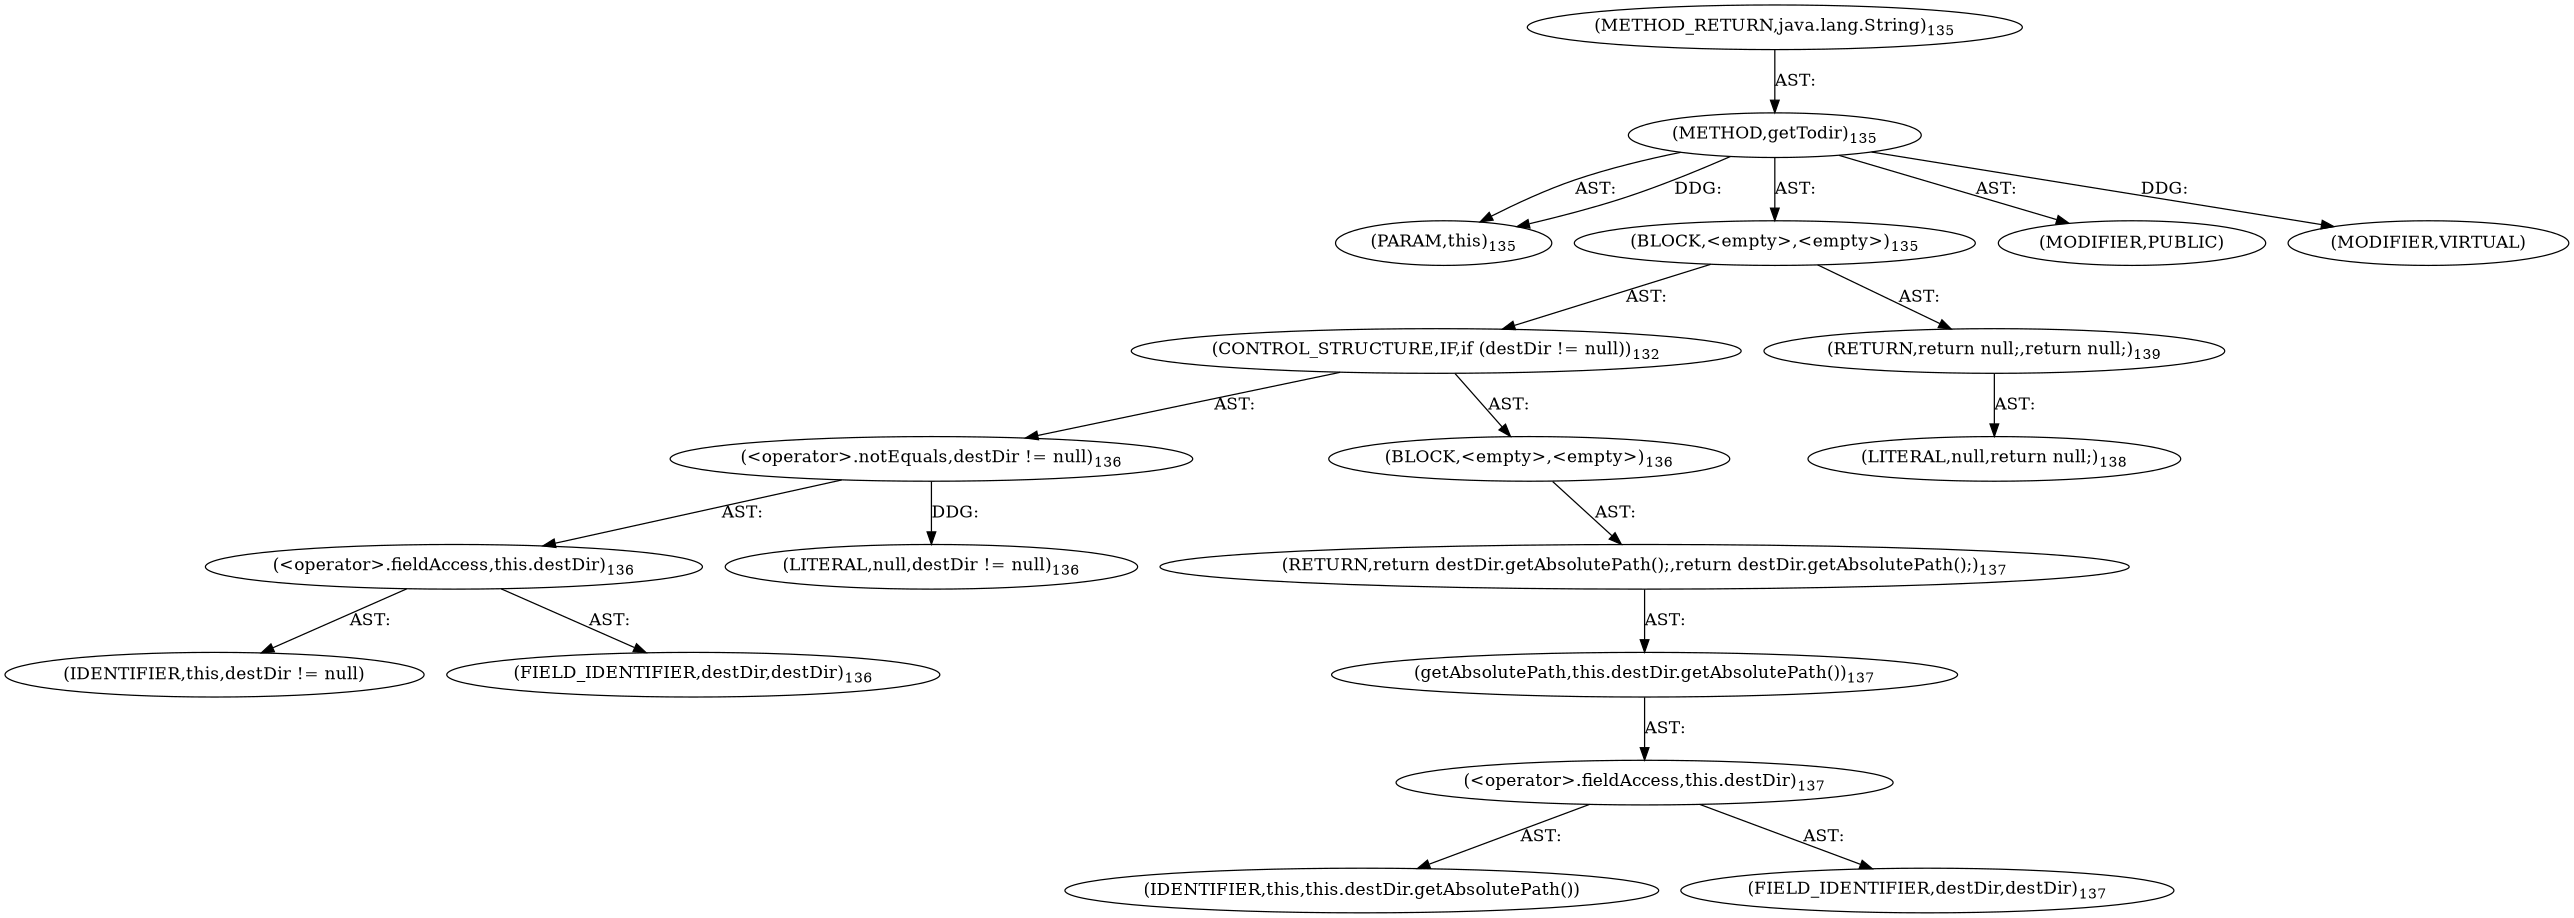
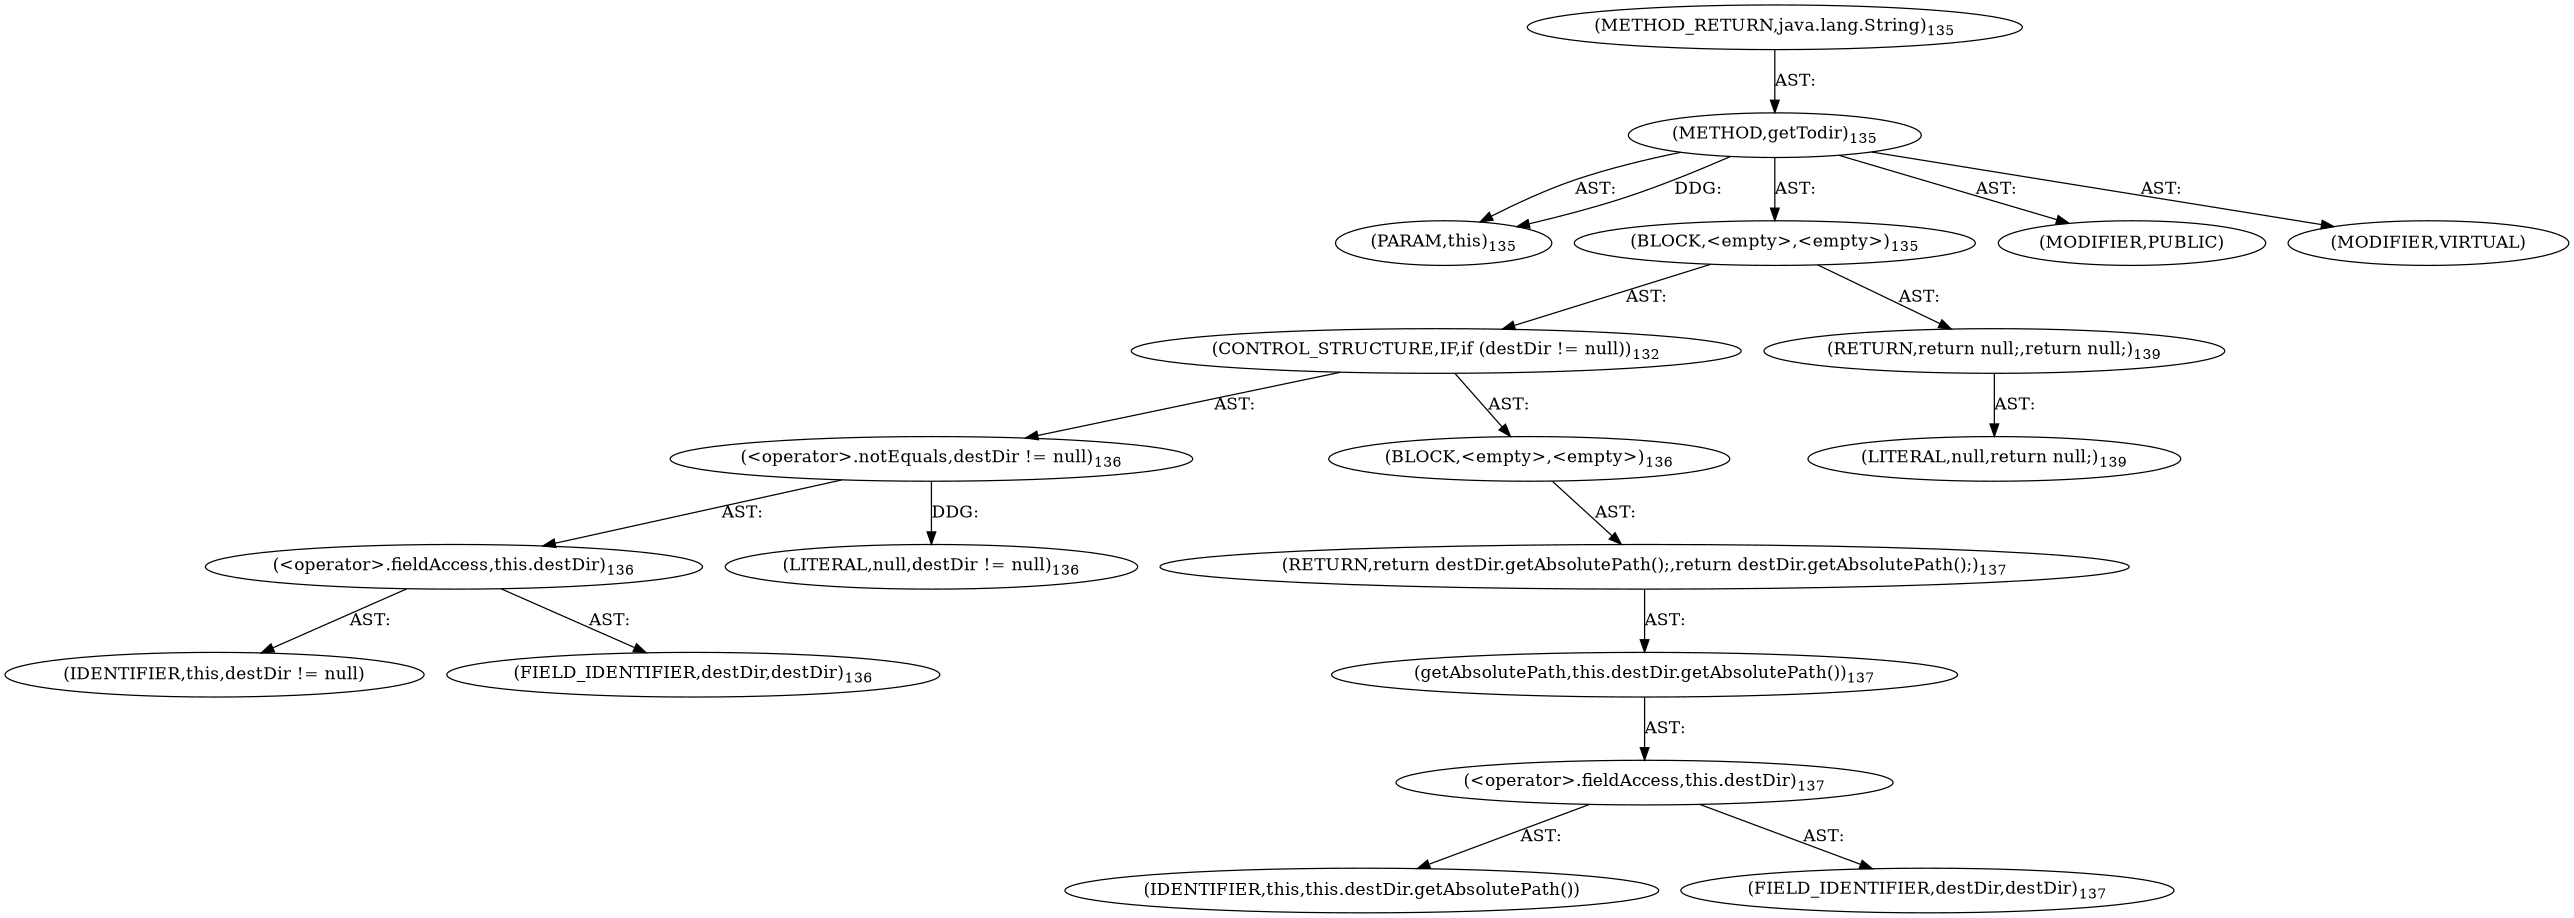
edge "(METHOD,getTodir)" -> "(MODIFIER,VIRTUAL)": label "DDG: " -> "AST: "
node "(LITERAL,null,return null;)": text "138" -> "139"
